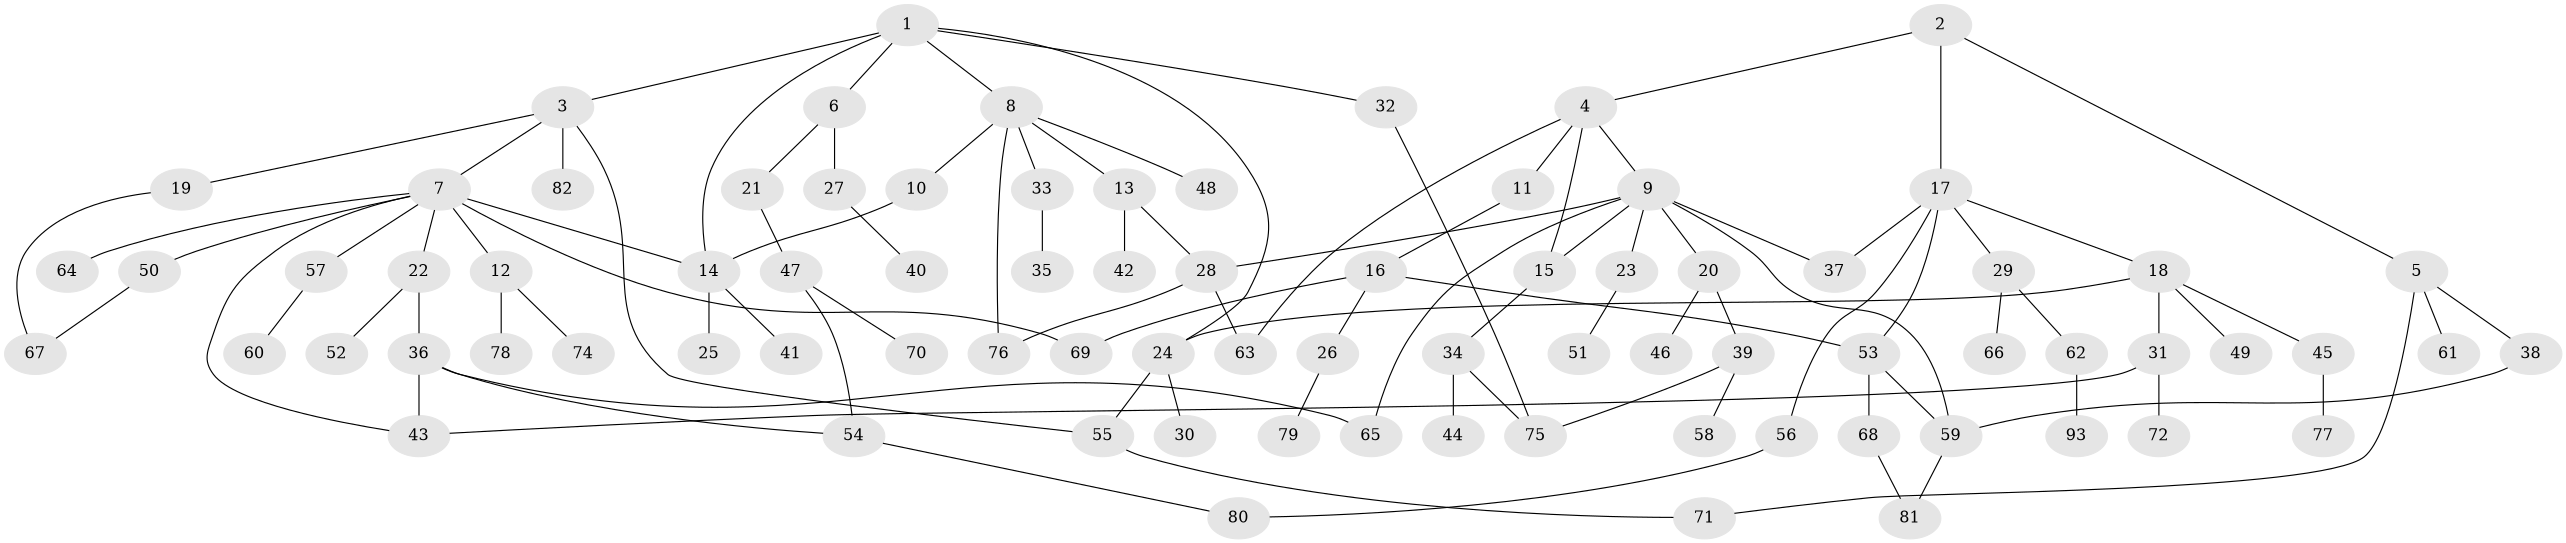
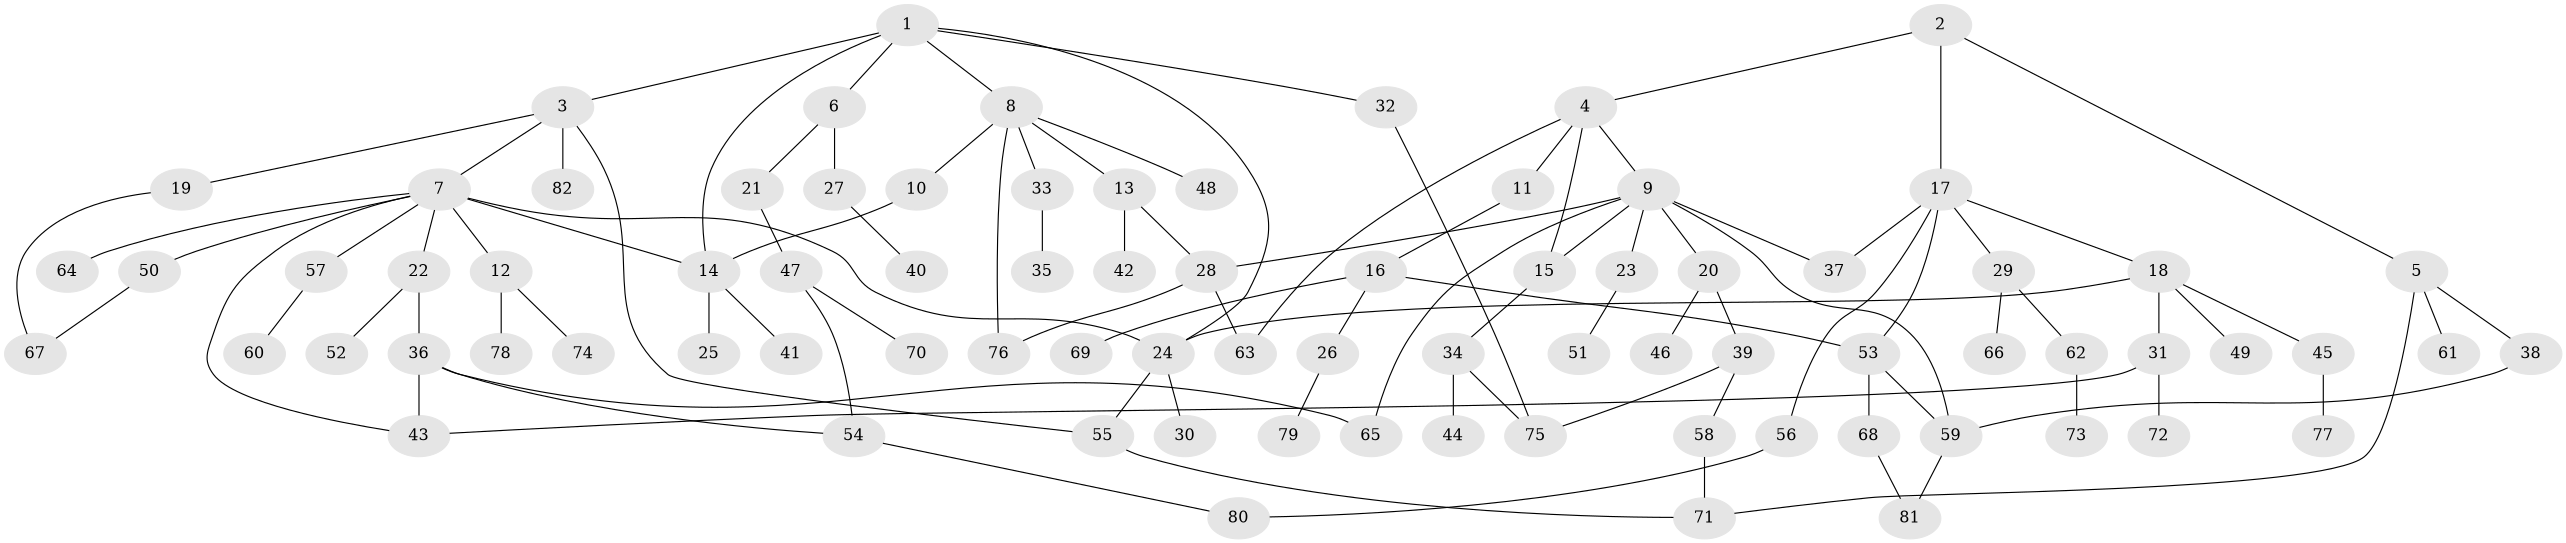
edge "7" -- "69": now "7" -- "24"
node "93": label "93" -> "73"
edge "58" -- "71": added
